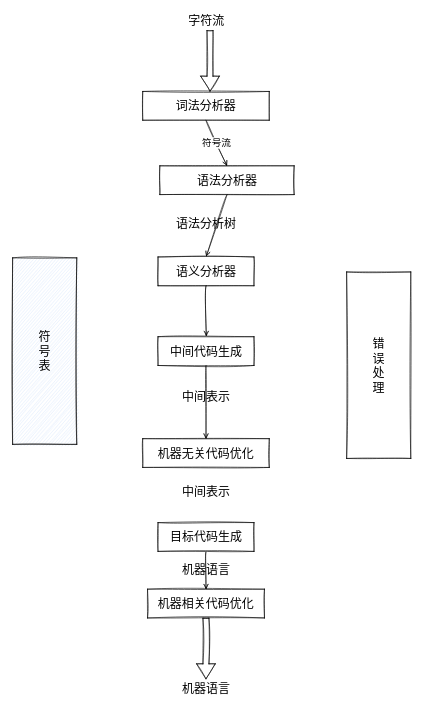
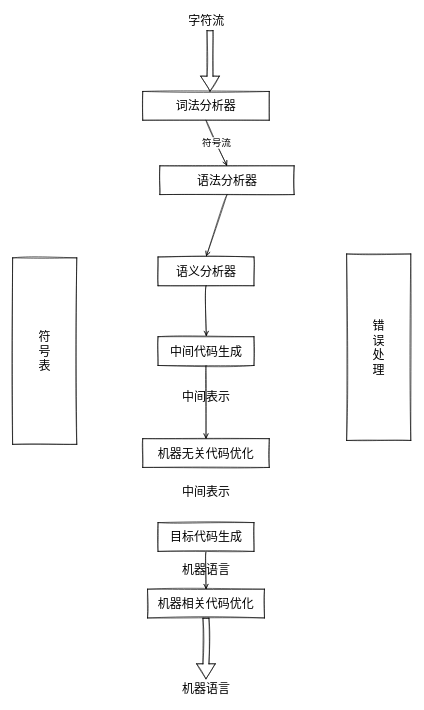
node "语法分析树": removed
node "符 号 表": fillcolor #dae8fc -> #ffffff
node "错 误 处 理": moved (379, 365) -> (379, 347)
